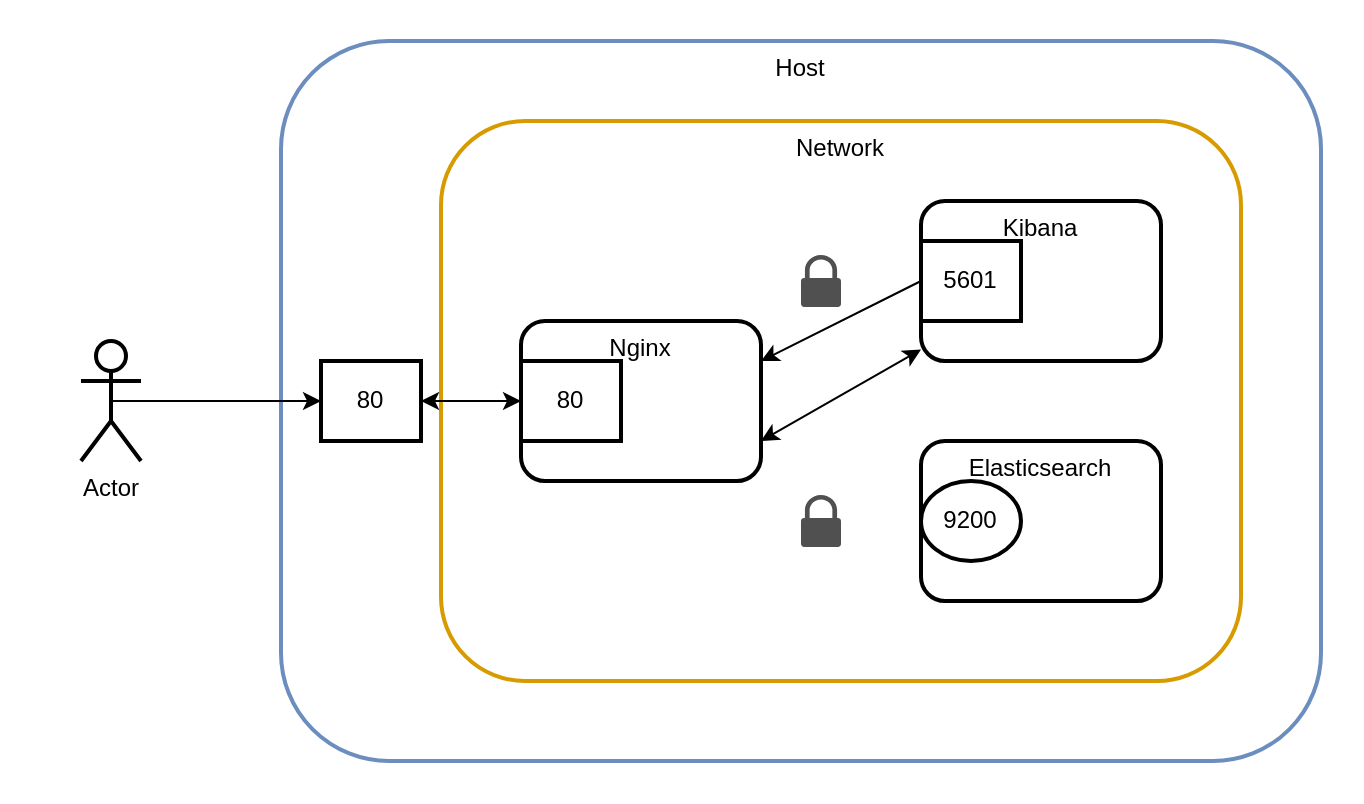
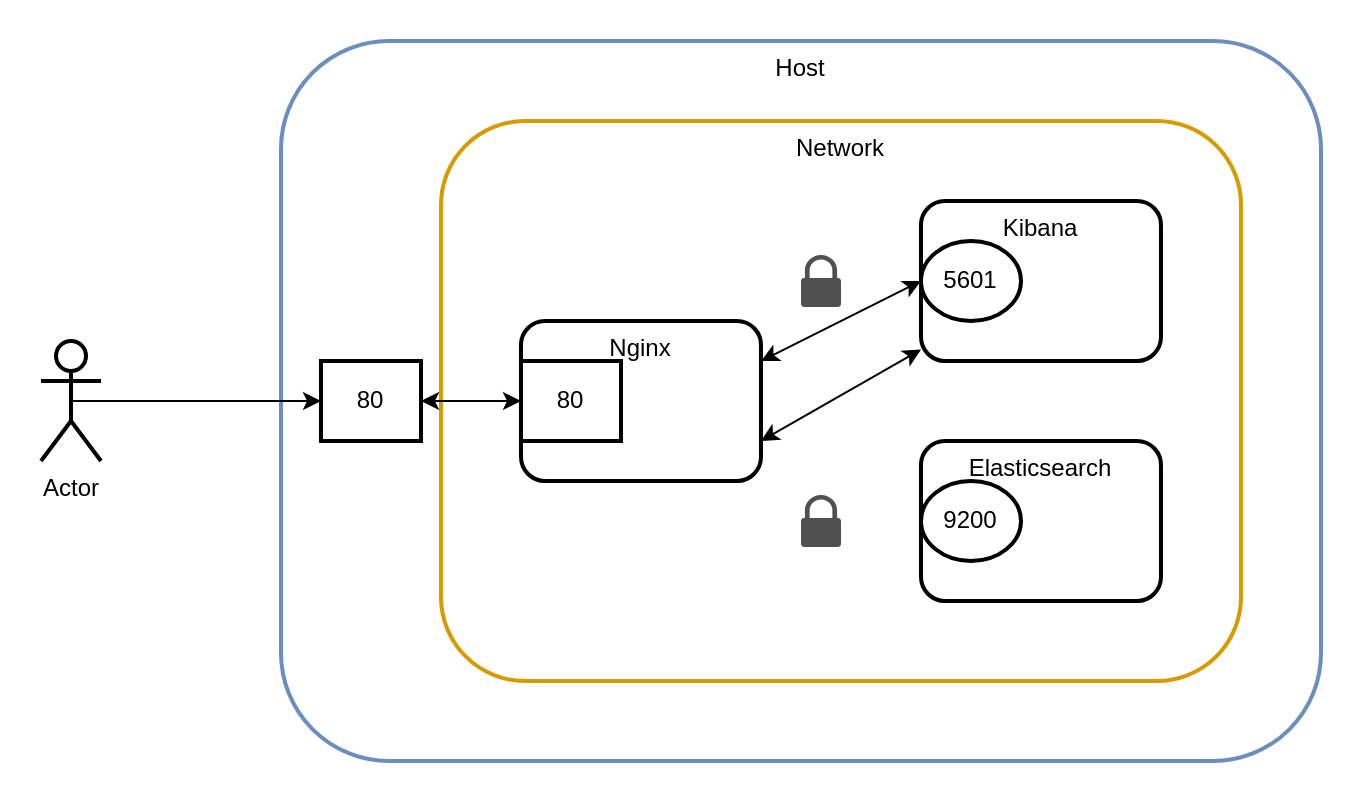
node "5601": shape rectangle -> ellipse
edge "5601" -> "Nginx": arrowhead none -> classic
node "Actor": moved (111, 401) -> (71, 401)
